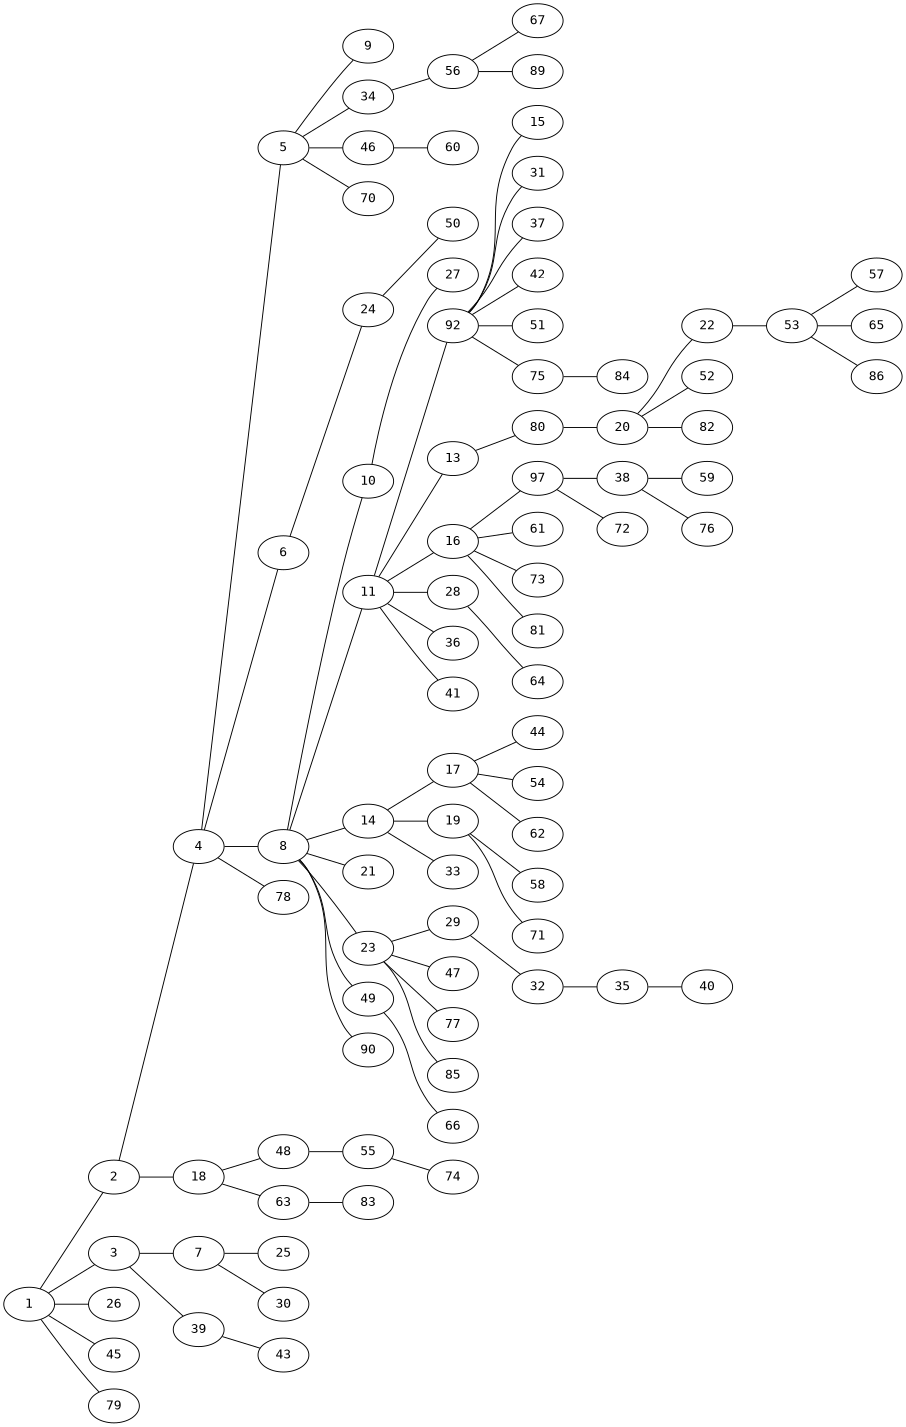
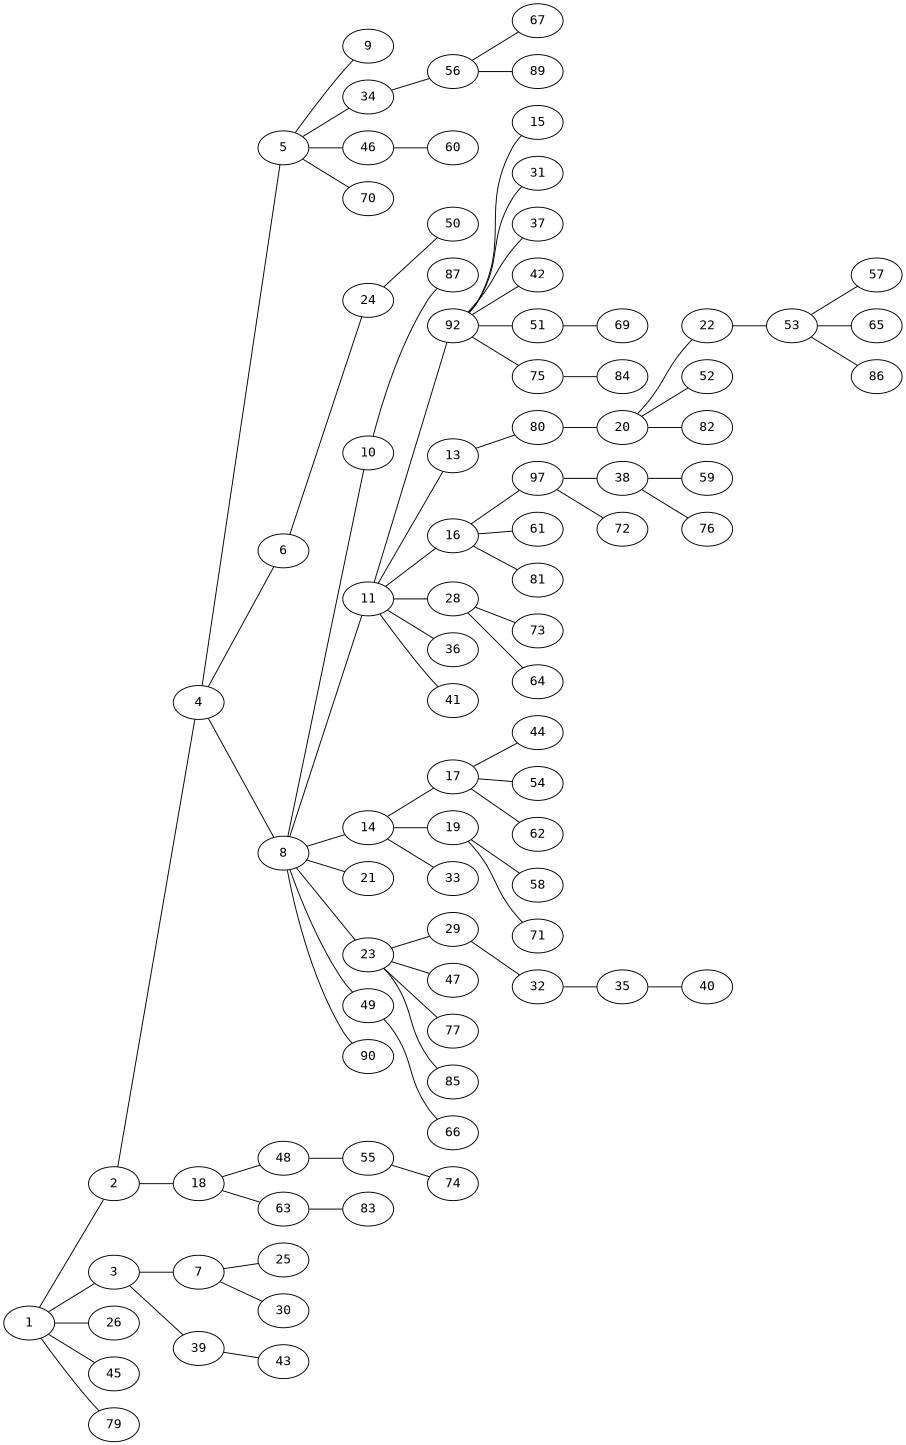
node "27": label "27" -> "87"
node "69": added
edge "16" -- "73": now "28" -- "73"
node "78": removed
